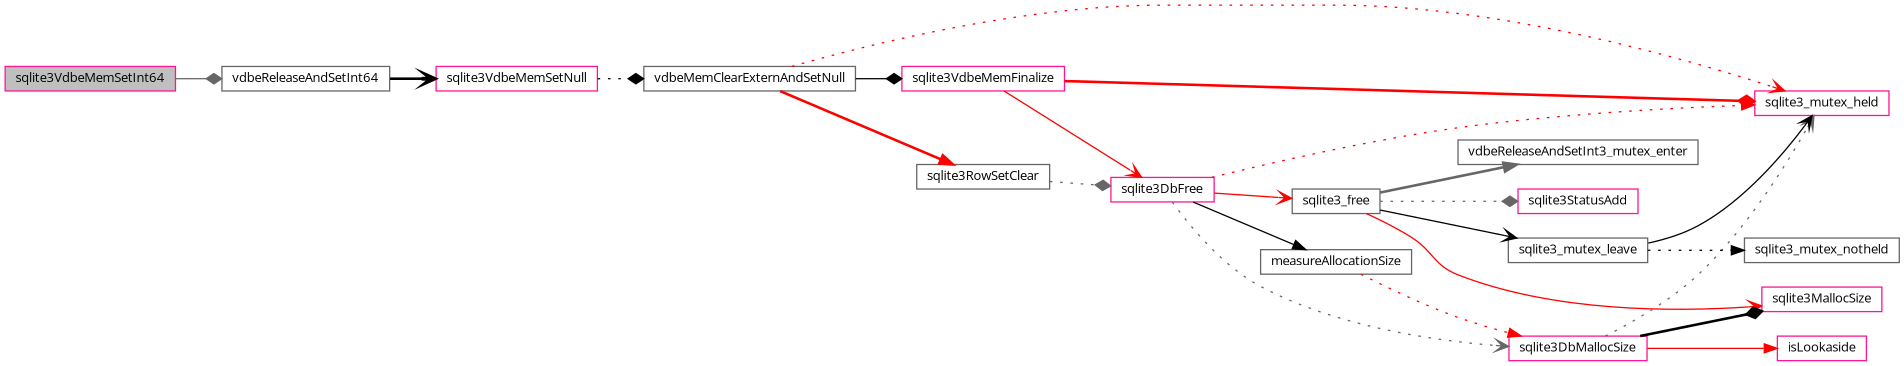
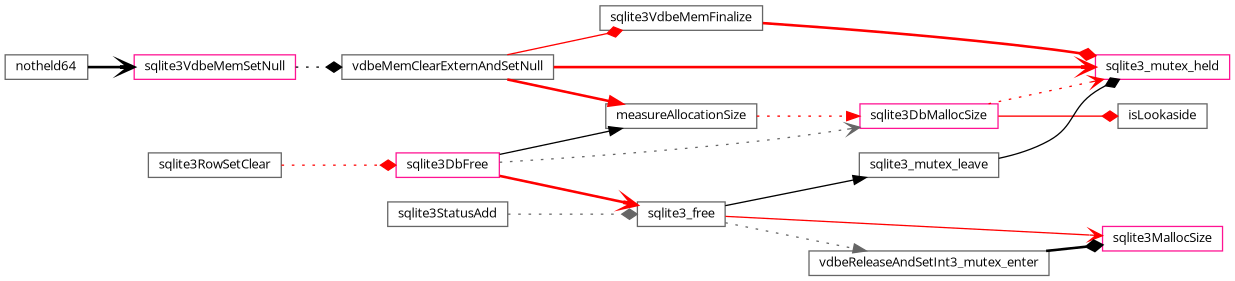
edge "vdbeMemClearExternAndSetNull" -> "sqlite3_mutex_held": style dotted -> bold
node "sqlite3VdbeMemSetInt64": removed
node "vdbeReleaseAndSetInt64": label "vdbeReleaseAndSetInt64" -> "notheld64"
edge "vdbeMemClearExternAndSetNull" -> "sqlite3VdbeMemFinalize": color black -> red
node "sqlite3VdbeMemFinalize": color deeppink -> gray40
edge "vdbeMemClearExternAndSetNull" -> "sqlite3RowSetClear": now "vdbeMemClearExternAndSetNull" -> "measureAllocationSize"
edge "sqlite3DbFree" -> "sqlite3_mutex_held": removed
edge "sqlite3VdbeMemFinalize" -> "sqlite3DbFree": removed
edge "sqlite3_free" -> "vdbeReleaseAndSetInt3_mutex_enter": style bold -> dotted
edge "sqlite3RowSetClear" -> "sqlite3DbFree": color gray40 -> red
edge "sqlite3DbFree" -> "sqlite3_free": style solid -> bold
edge "sqlite3_mutex_leave" -> "sqlite3_mutex_held": arrowhead vee -> diamond
edge "sqlite3_free" -> "sqlite3StatusAdd": reversed
node "sqlite3StatusAdd": color deeppink -> gray40
edge "sqlite3_free" -> "sqlite3_mutex_leave": arrowhead vee -> normal
node "sqlite3_mutex_notheld": removed
edge "sqlite3DbMallocSize" -> "sqlite3_mutex_held": color gray40 -> red
edge "sqlite3DbMallocSize" -> "sqlite3MallocSize": now "vdbeReleaseAndSetInt3_mutex_enter" -> "sqlite3MallocSize"
edge "sqlite3DbMallocSize" -> "isLookaside": arrowhead normal -> diamond
node "isLookaside": color deeppink -> gray40
